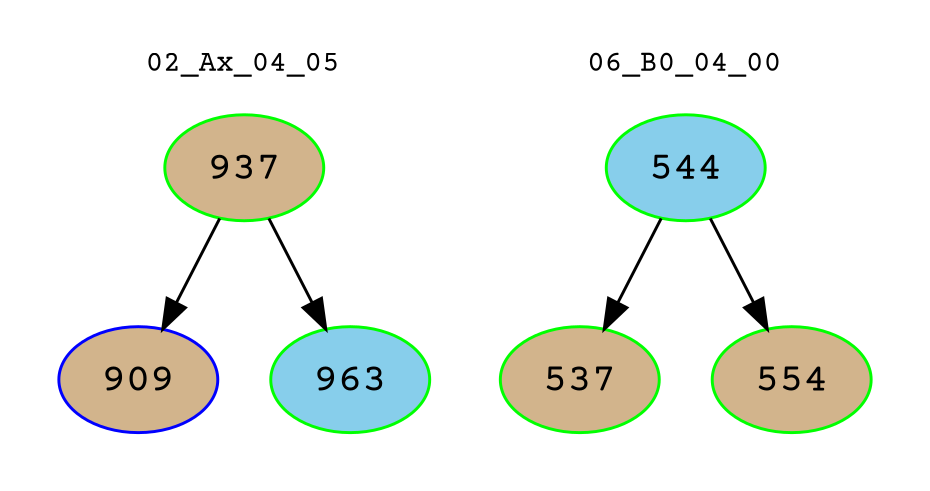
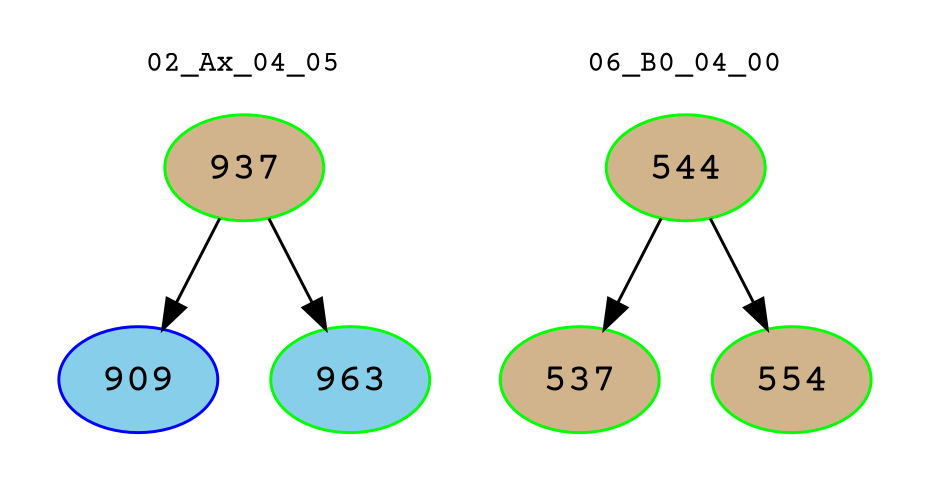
node "544": fillcolor skyblue -> tan
node "909": fillcolor tan -> skyblue
